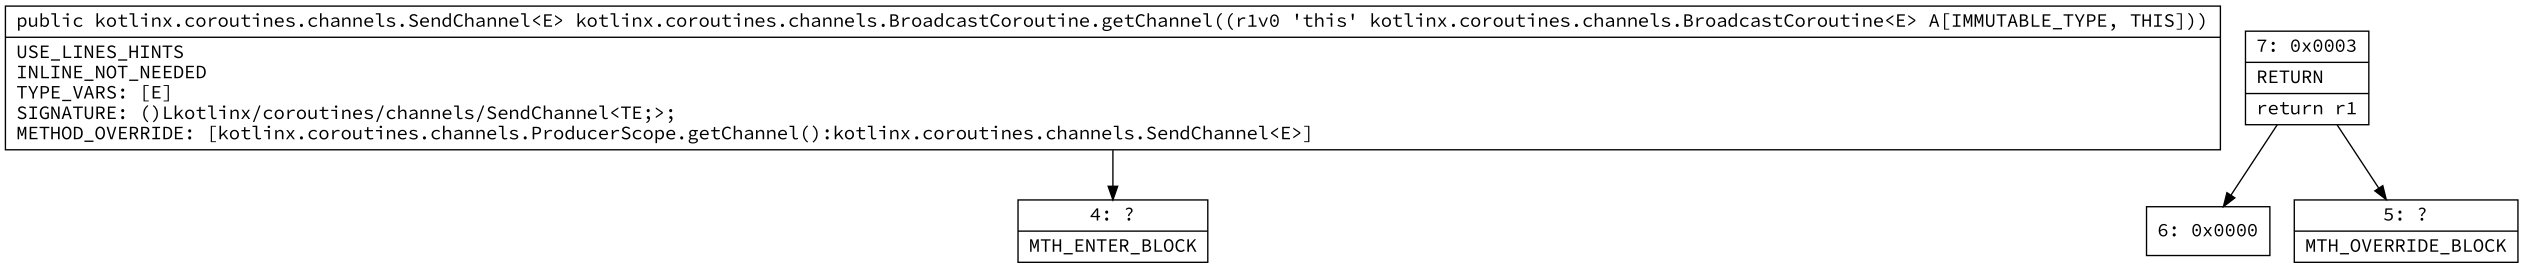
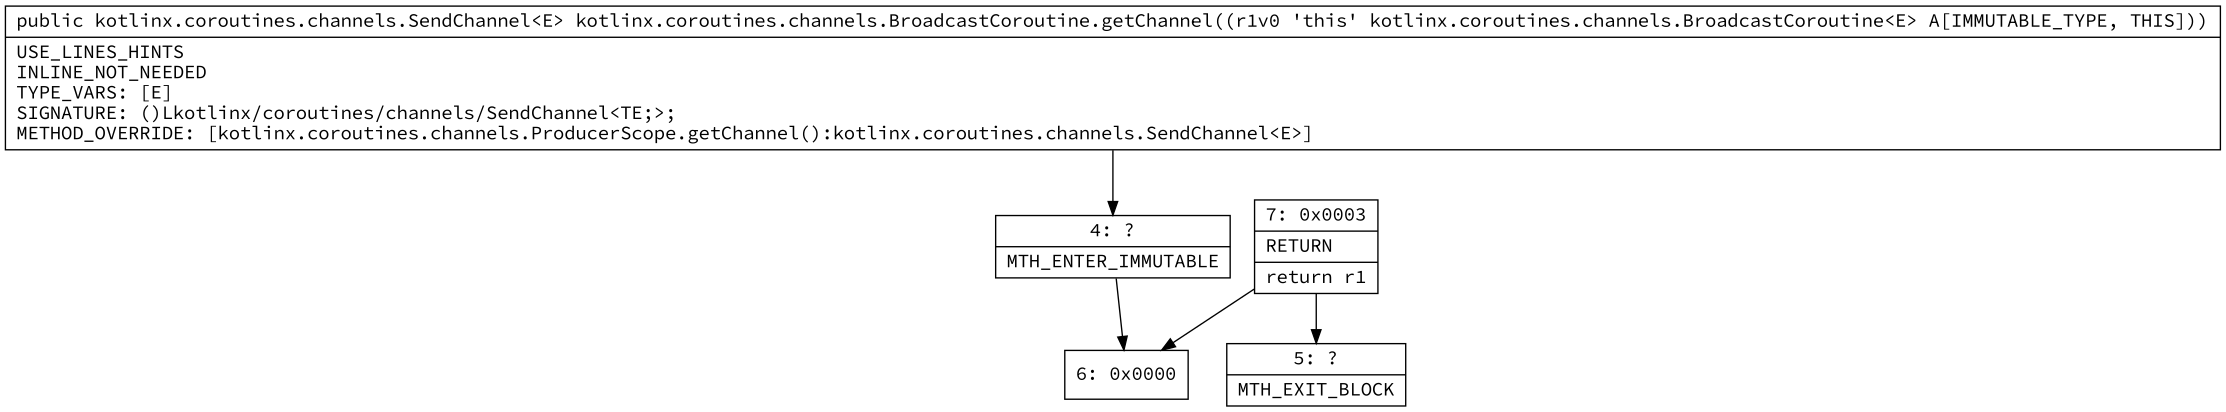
node "4: ?": text "MTH_ENTER_BLOCK" -> "MTH_ENTER_IMMUTABLE"
node "5: ?": text "MTH_OVERRIDE_BLOCK" -> "MTH_EXIT_BLOCK"
edge "4: ?" -> "6: 0x0000": added
